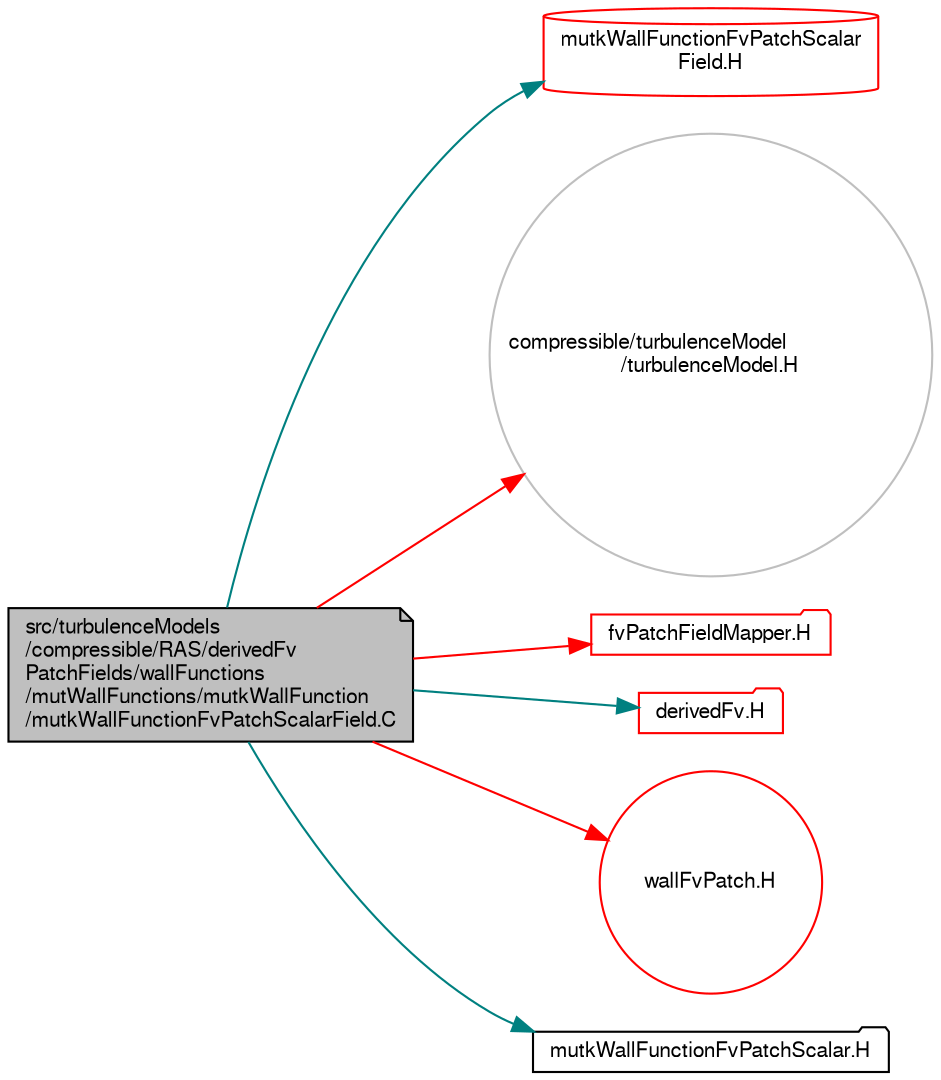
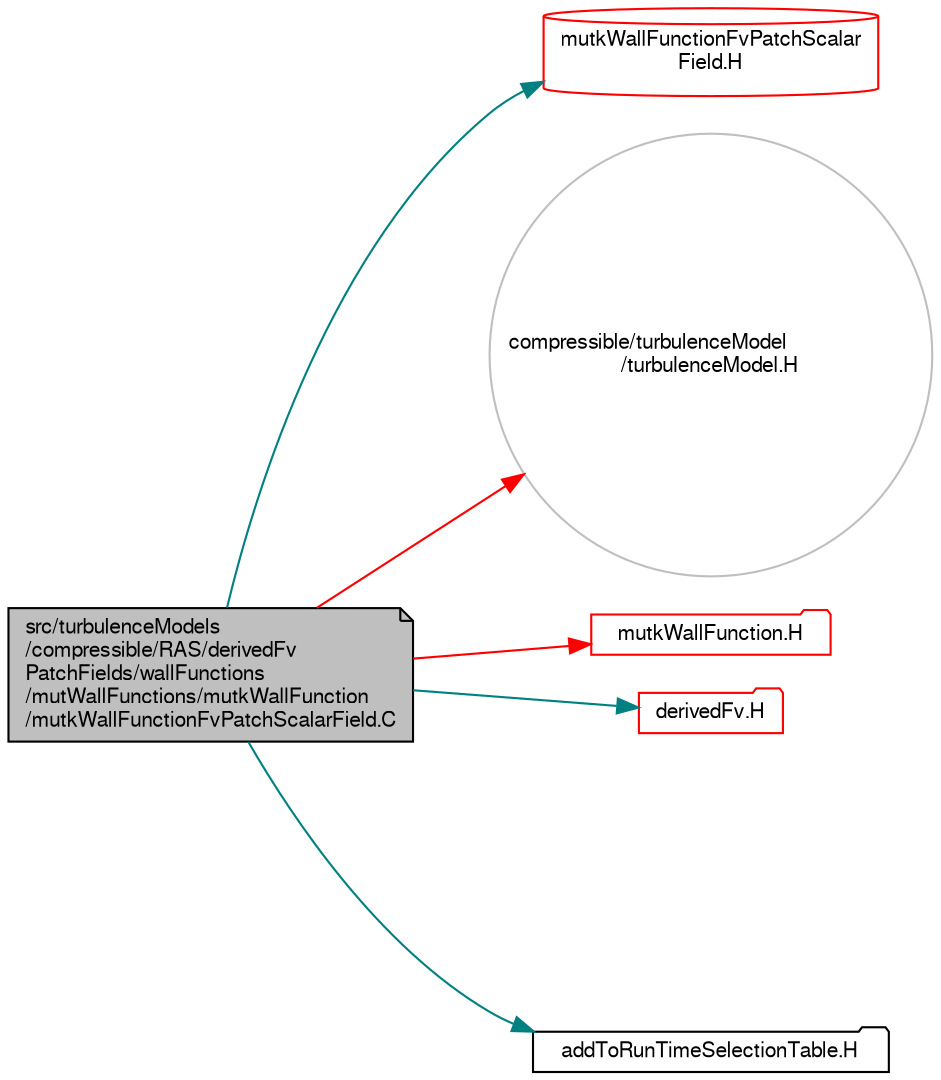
node "fvPatchFieldMapper.H": label "fvPatchFieldMapper.H" -> "mutkWallFunction.H"
node "wallFvPatch.H": removed
node "mutkWallFunctionFvPatchScalar.H": label "mutkWallFunctionFvPatchScalar.H" -> "addToRunTimeSelectionTable.H"
